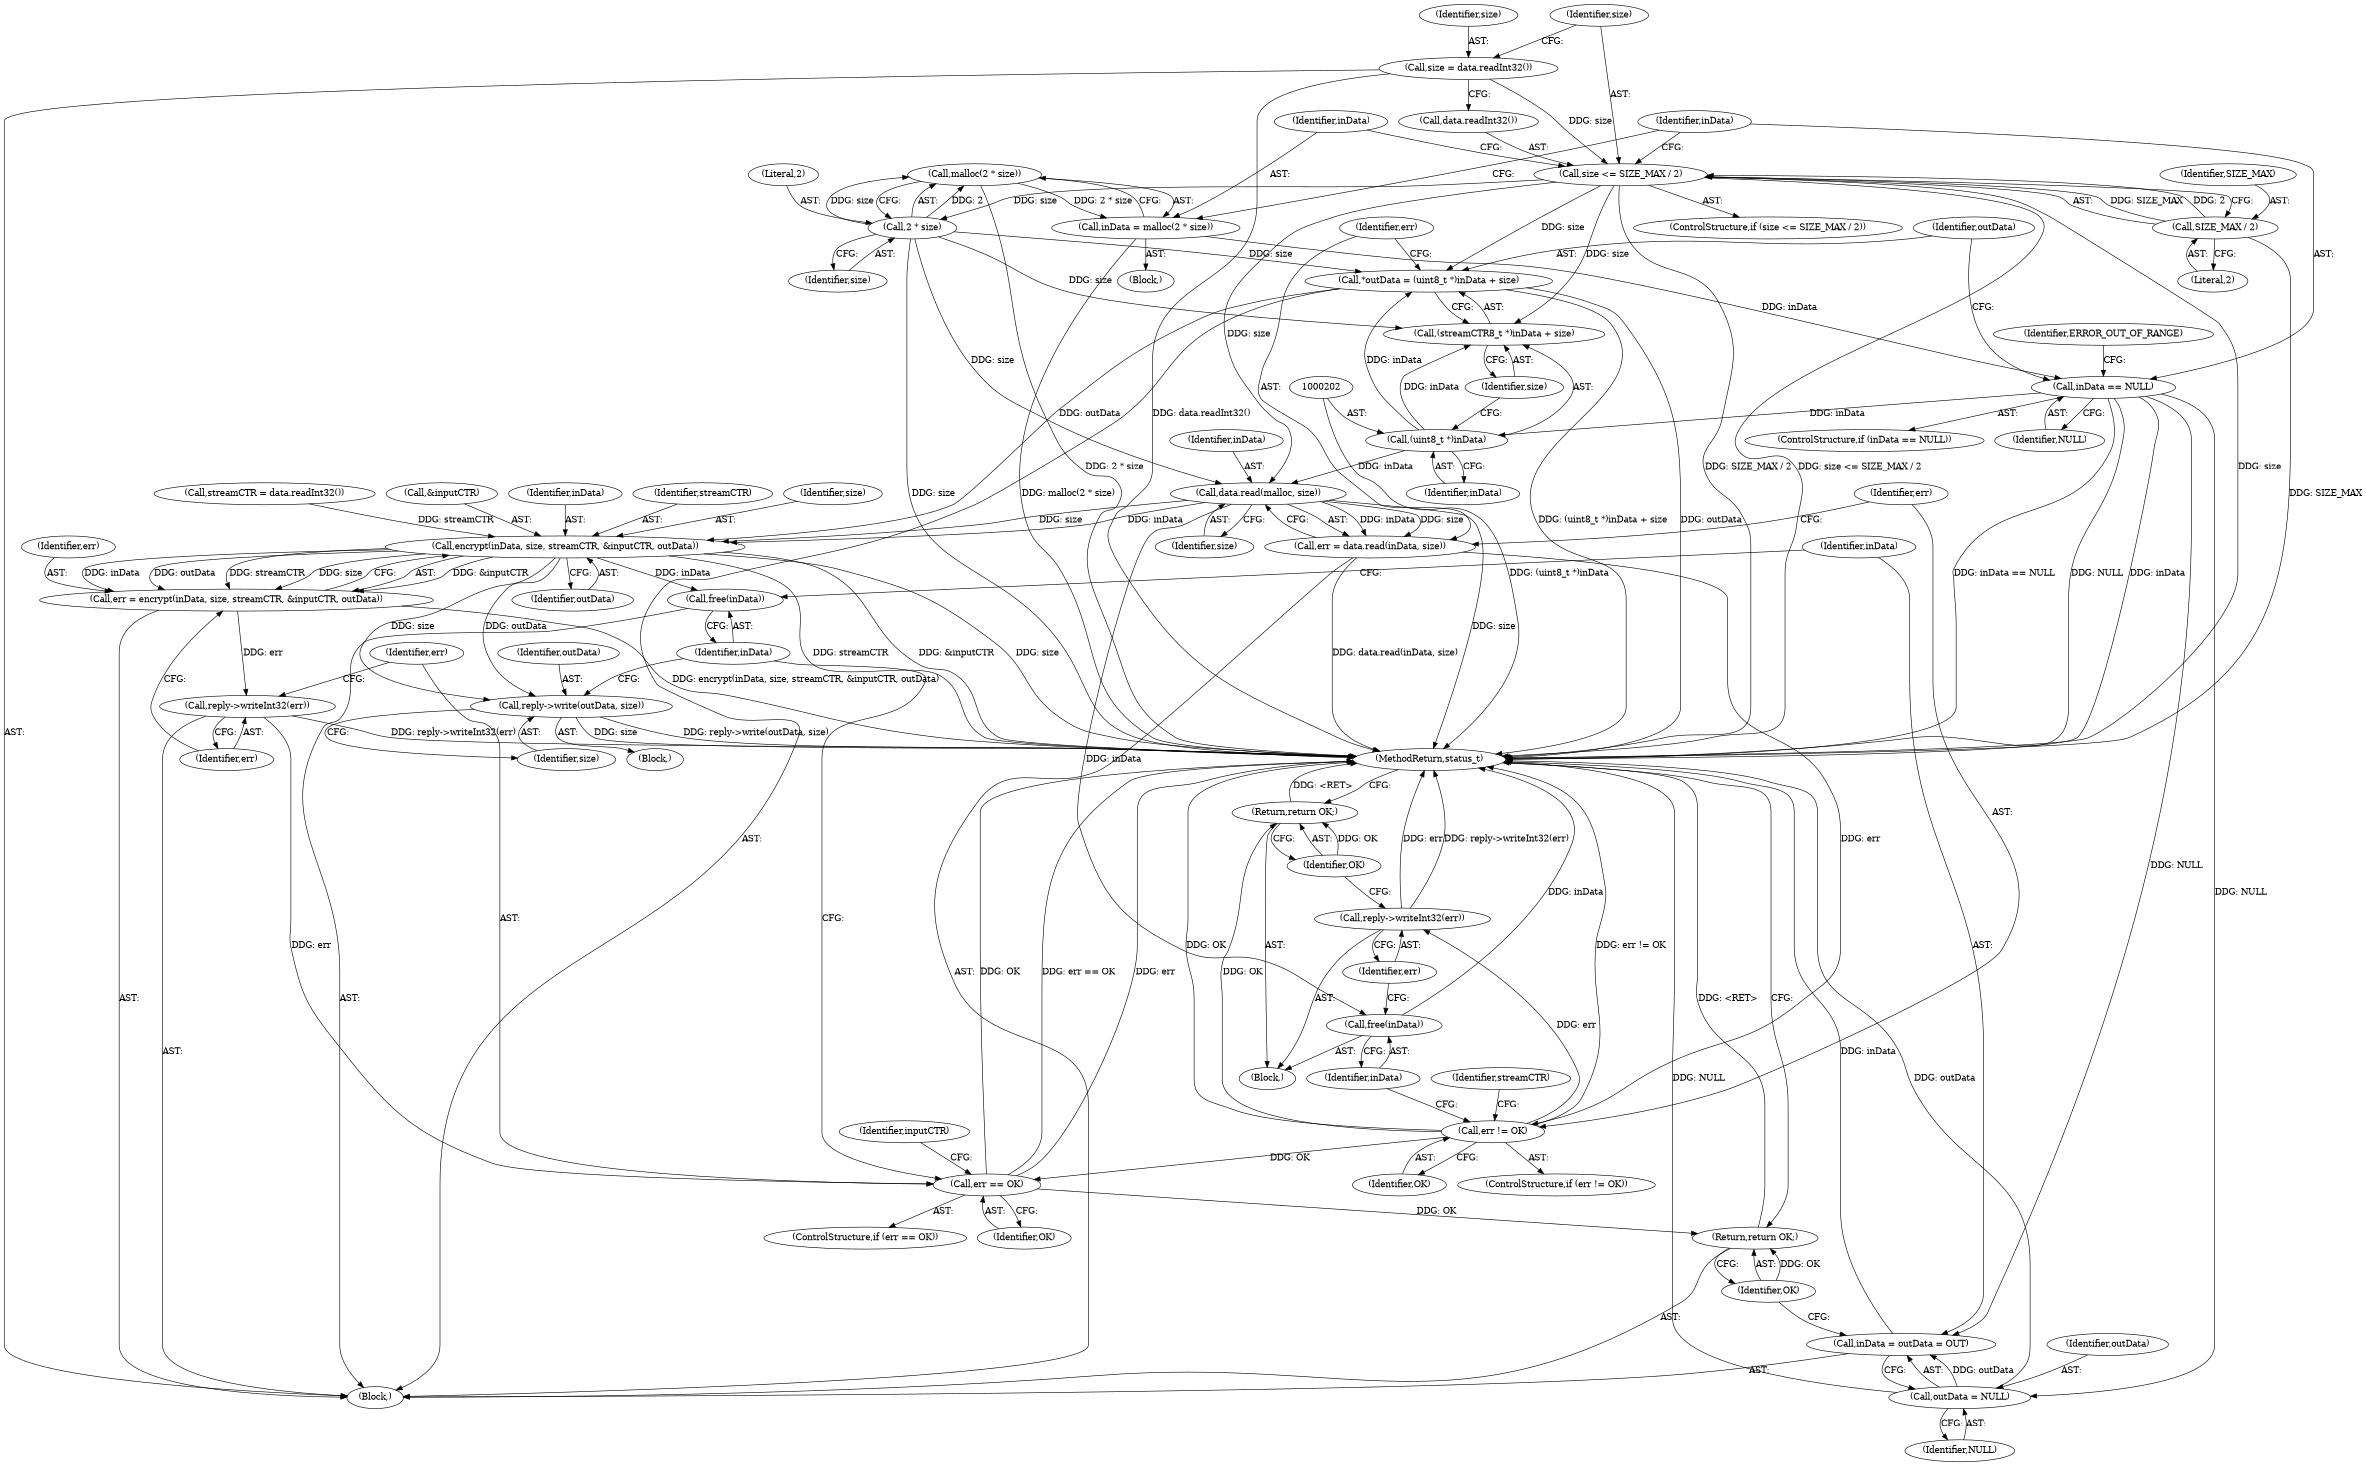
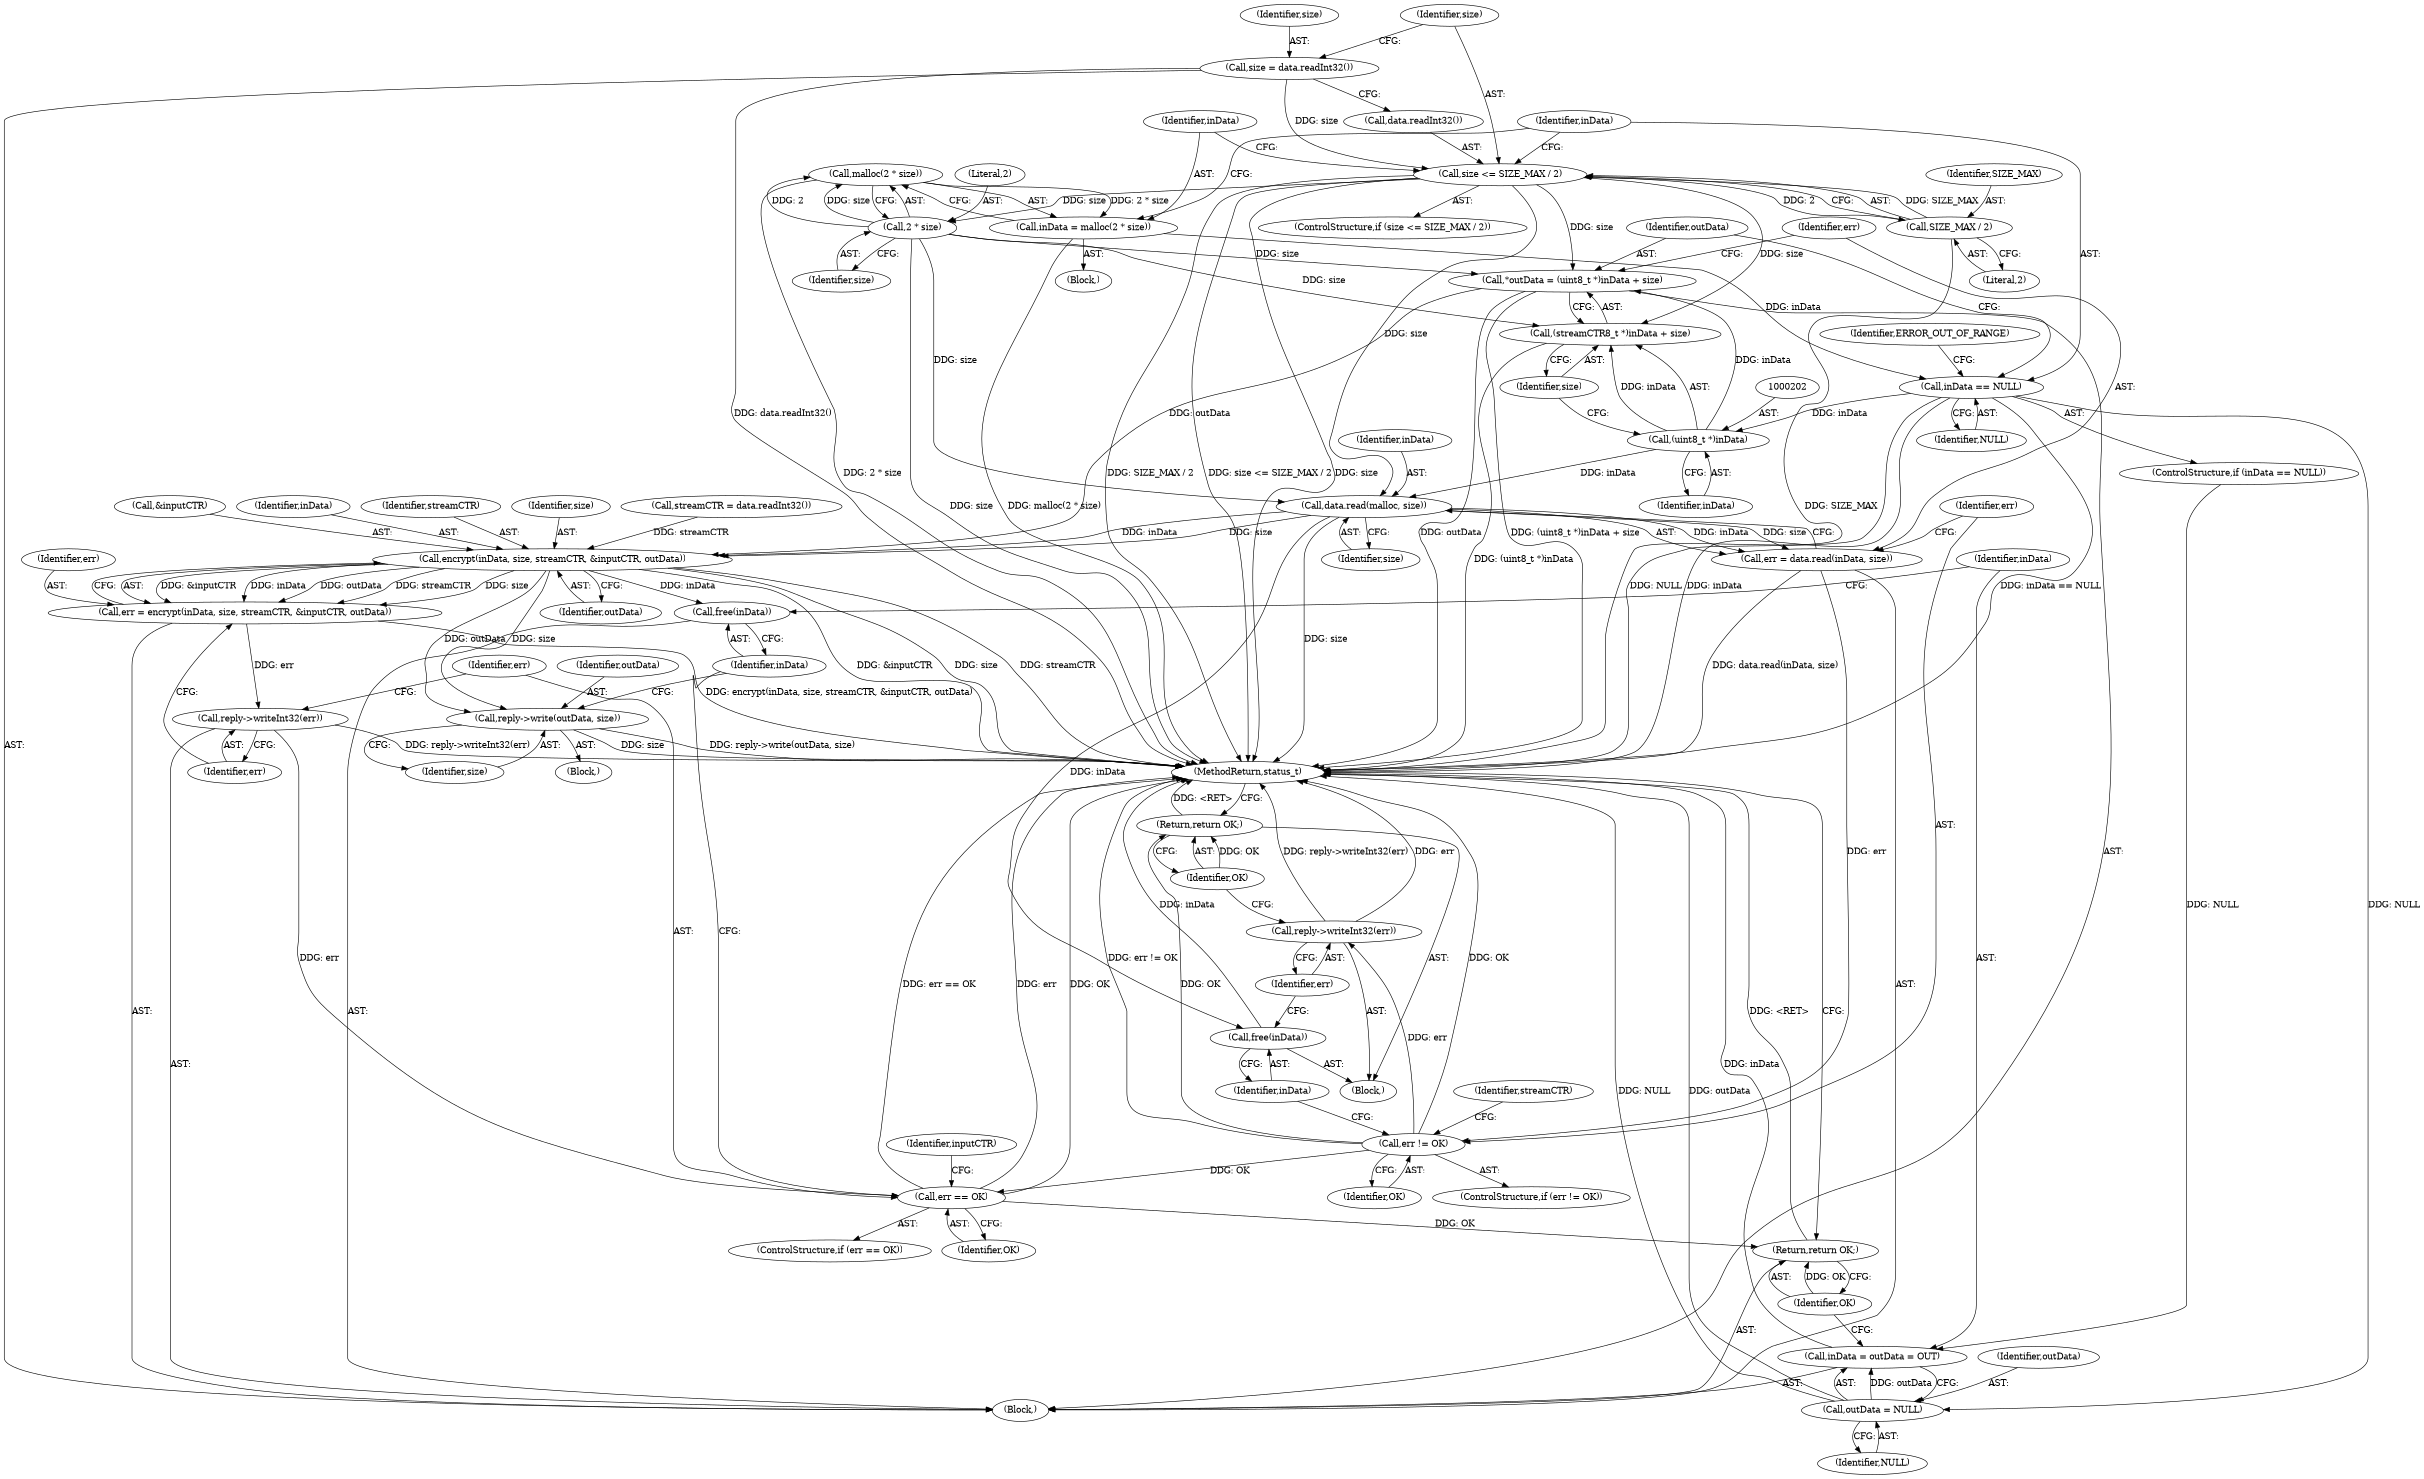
edge "1000202" -> "(MethodReturn,status_t)": now "(Call,(streamCTR8_t *)inData + size)" -> "(MethodReturn,status_t)"
edge "(Call,inData == NULL)" -> "(Call,inData = outData = OUT)": now "(ControlStructure,if (inData == NULL))" -> "(Call,inData = outData = OUT)"
